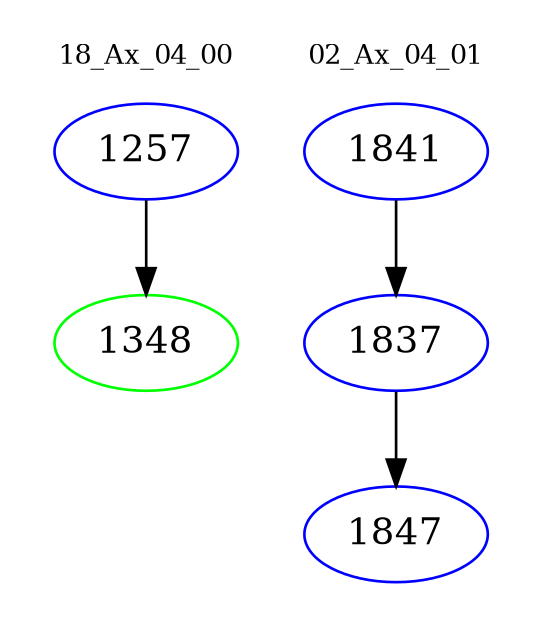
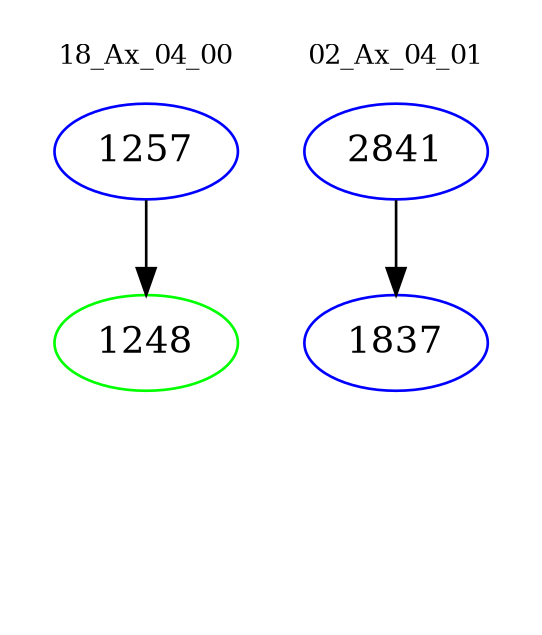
node "1841": label "1841" -> "2841"
node "1348": label "1348" -> "1248"
node "1847": removed
